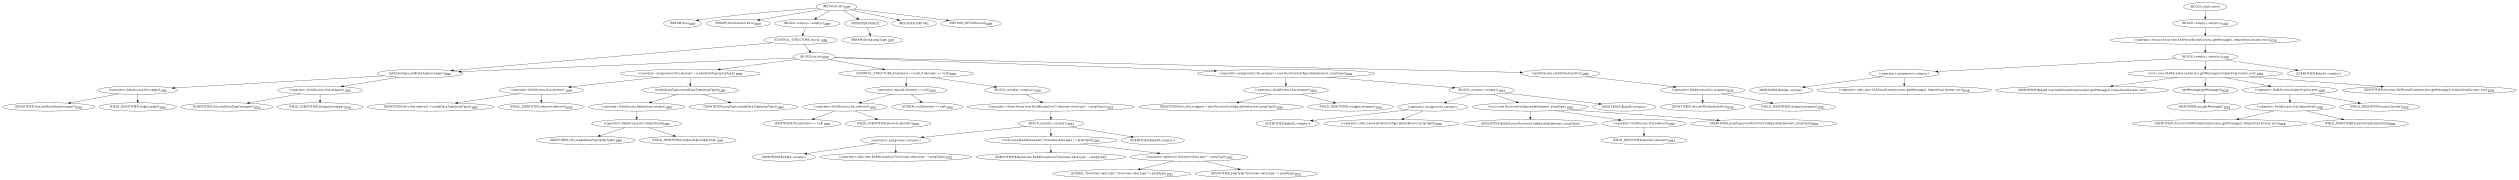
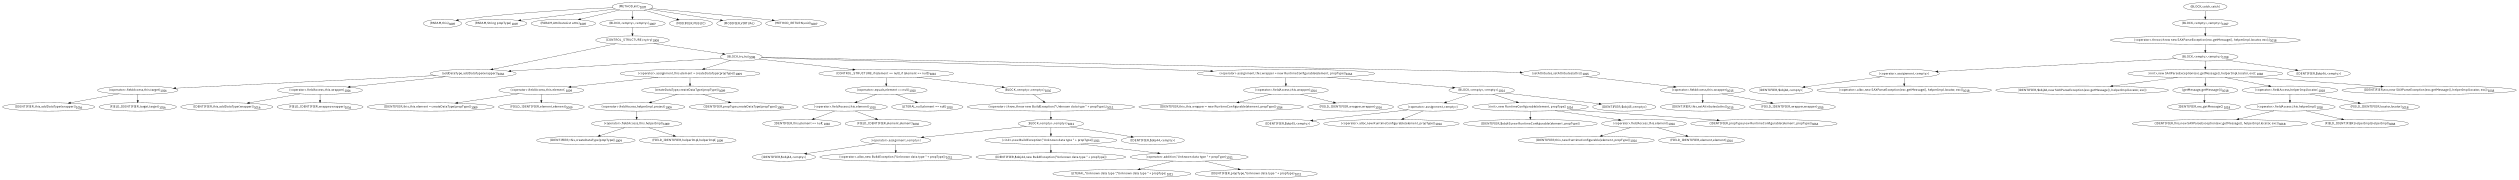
edge "(MODIFIER,PUBLIC)" -> "(PARAM,String propType)": now "(METHOD,init)" -> "(PARAM,String propType)"
node "(IDENTIFIER,this,new RuntimeConfigurable(element, propType))": added
